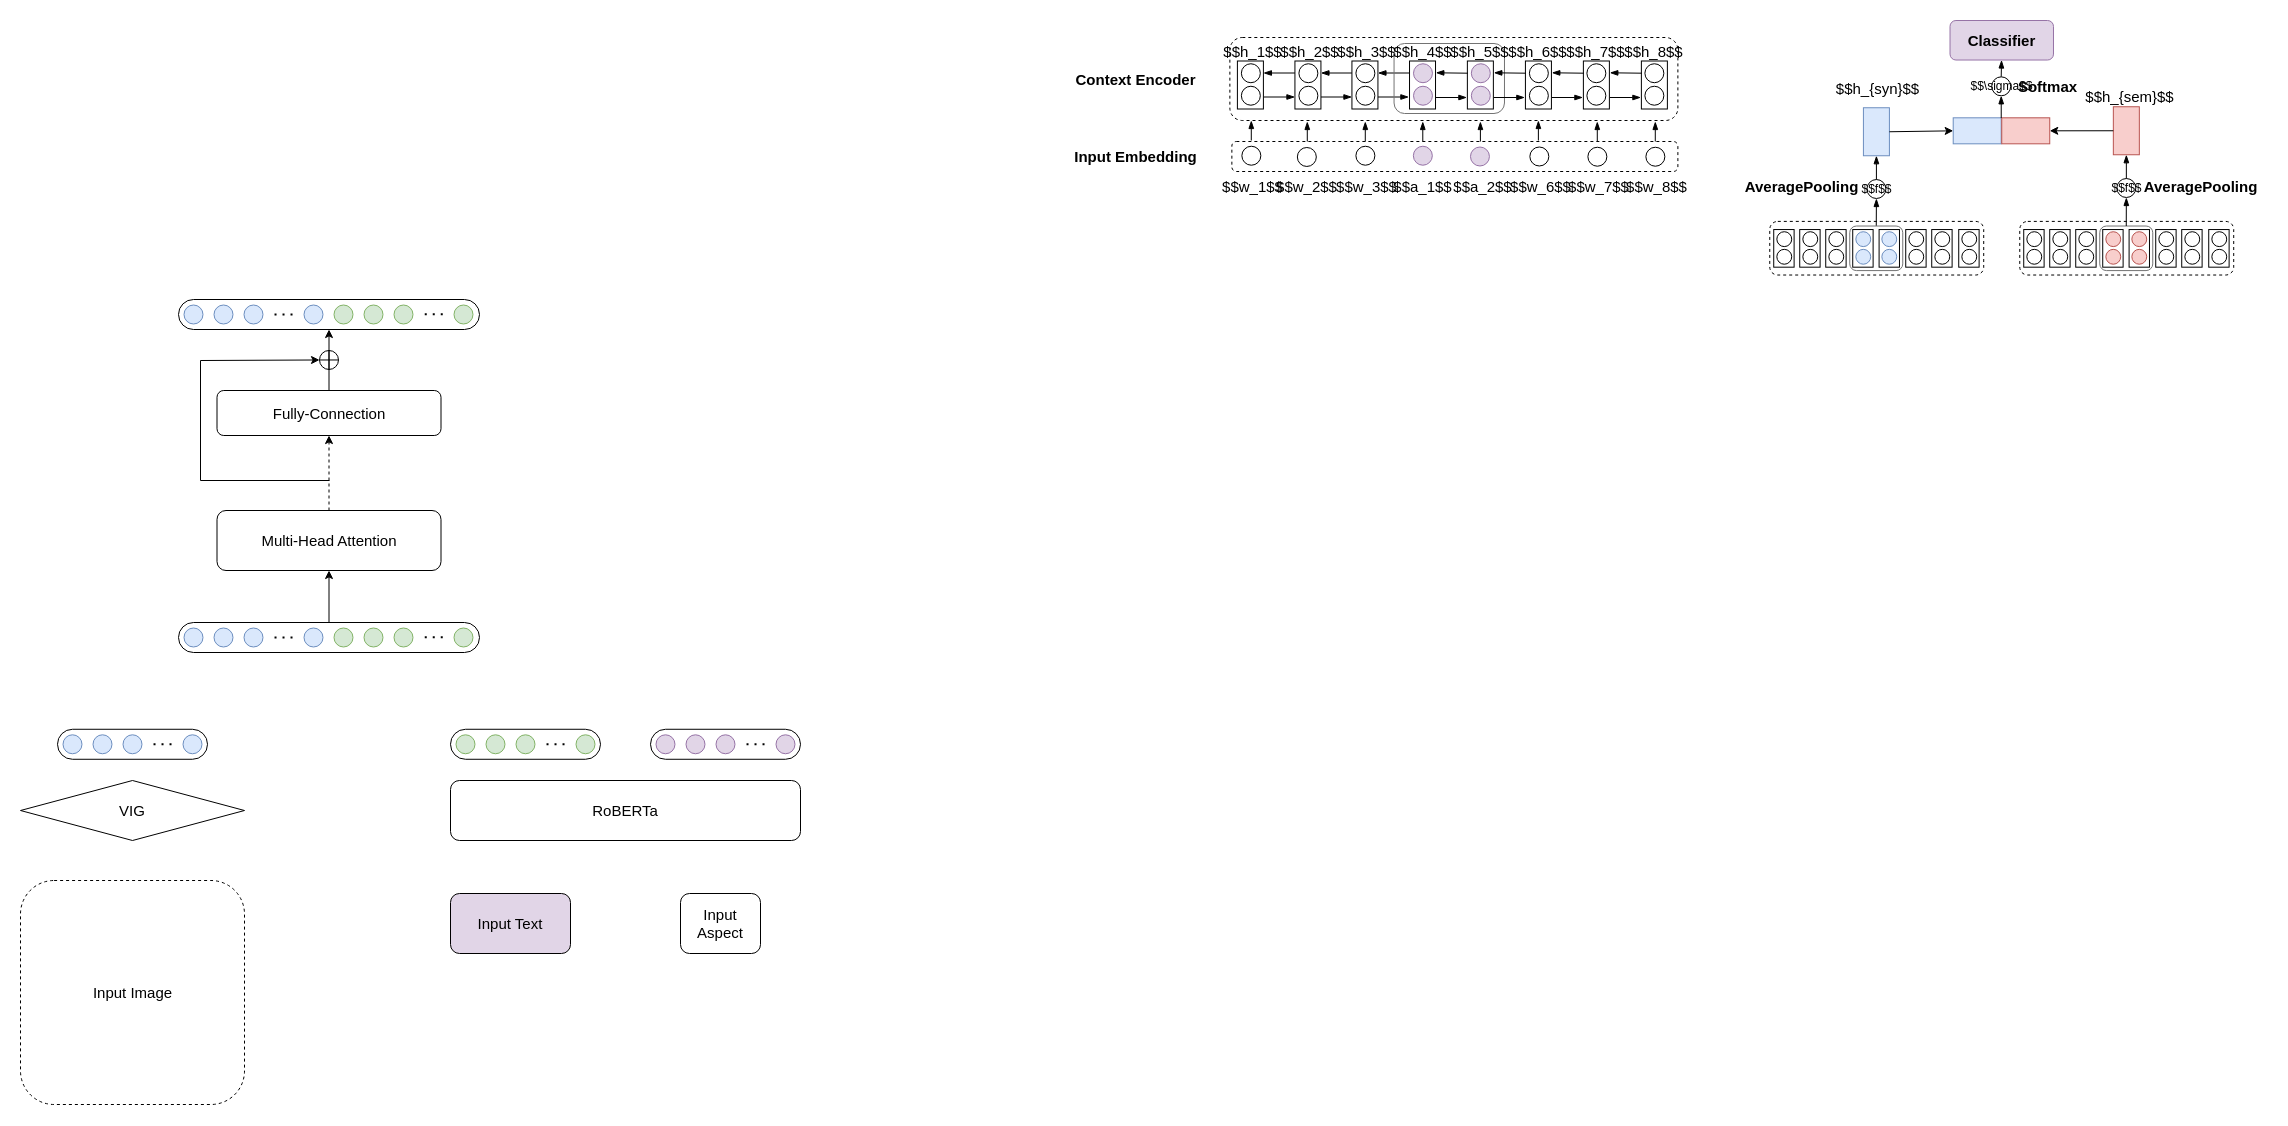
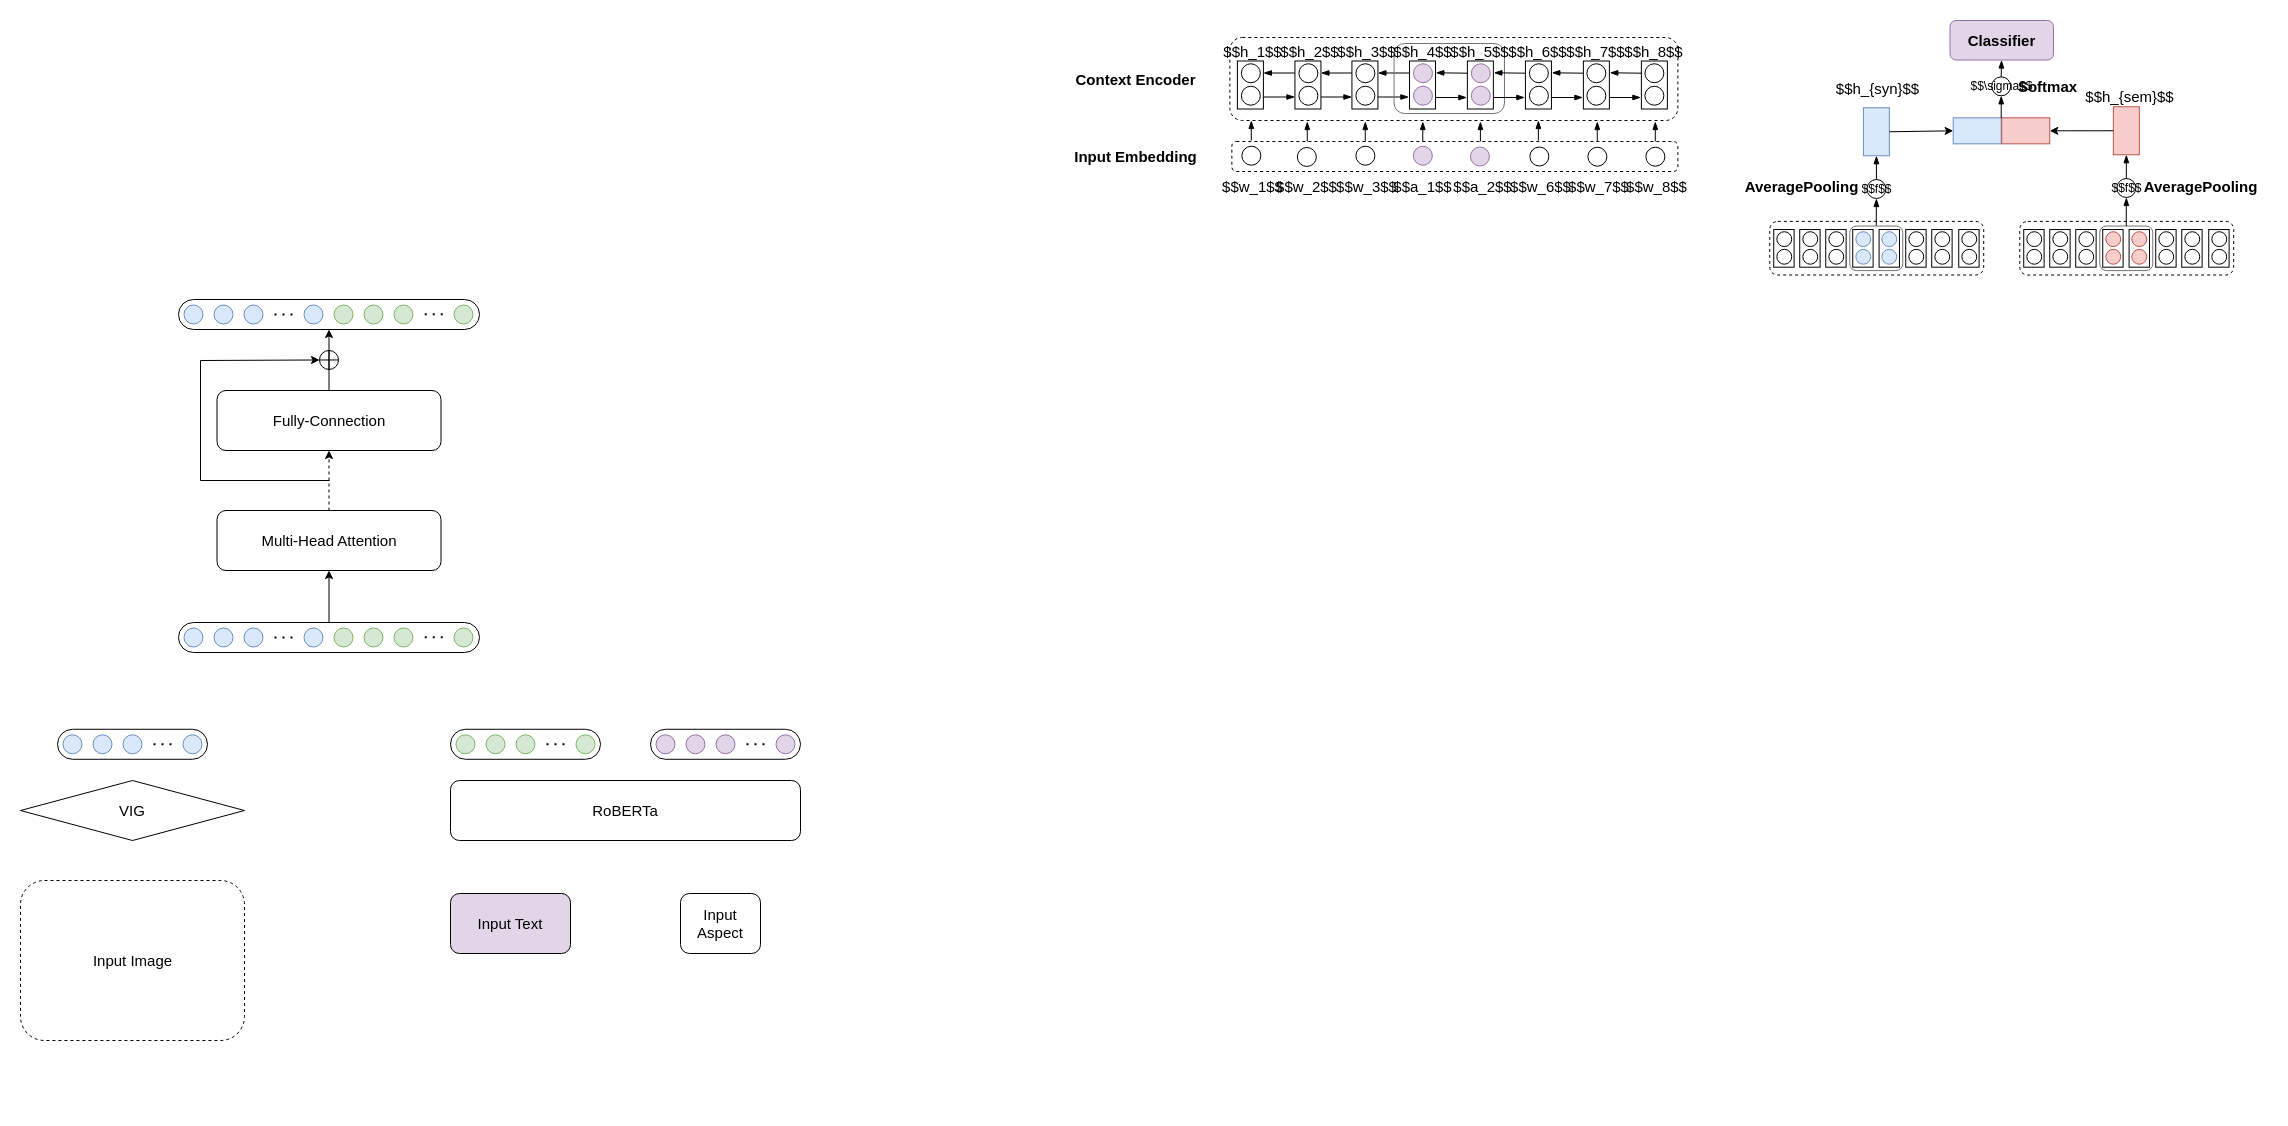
node "Fully-Connection": size 224x45 -> 224x60
node "Input Image": size 224x224 -> 224x160
